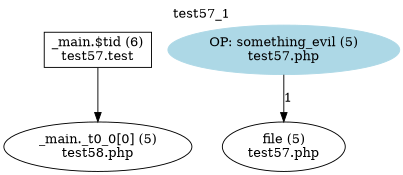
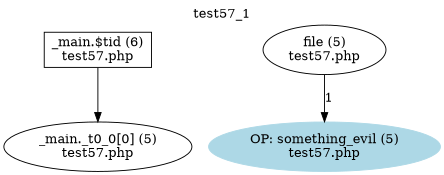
node "_main.$tid (6) test57.test": label "_main.$tid (6) test57.test" -> "_main.$tid (6) test57.php"
edge "OP: something_evil (5) test57.php" -> "file (5) test57.php": reversed
node "_main._t0_0[0] (5) test58.php": label "_main._t0_0[0] (5) test58.php" -> "_main._t0_0[0] (5) test57.php"
